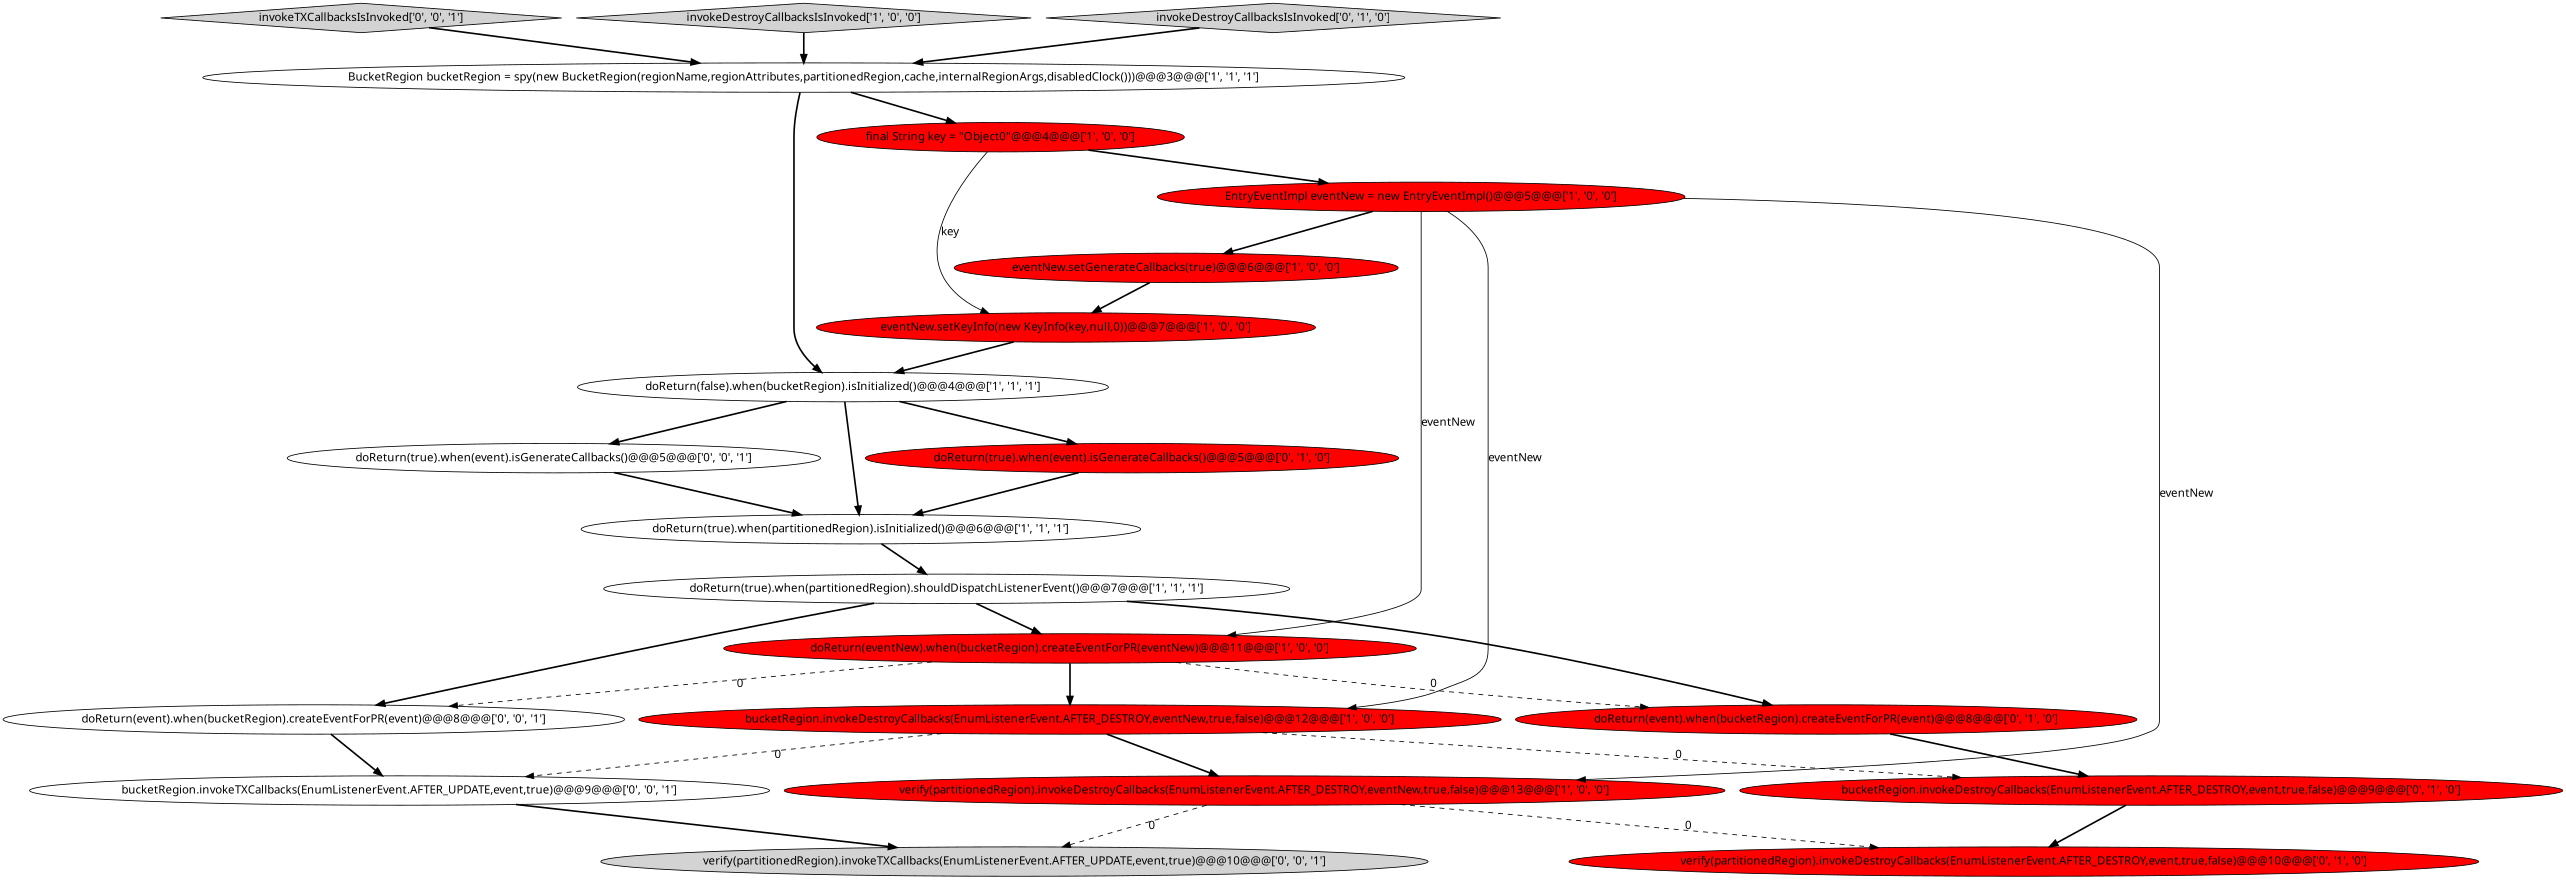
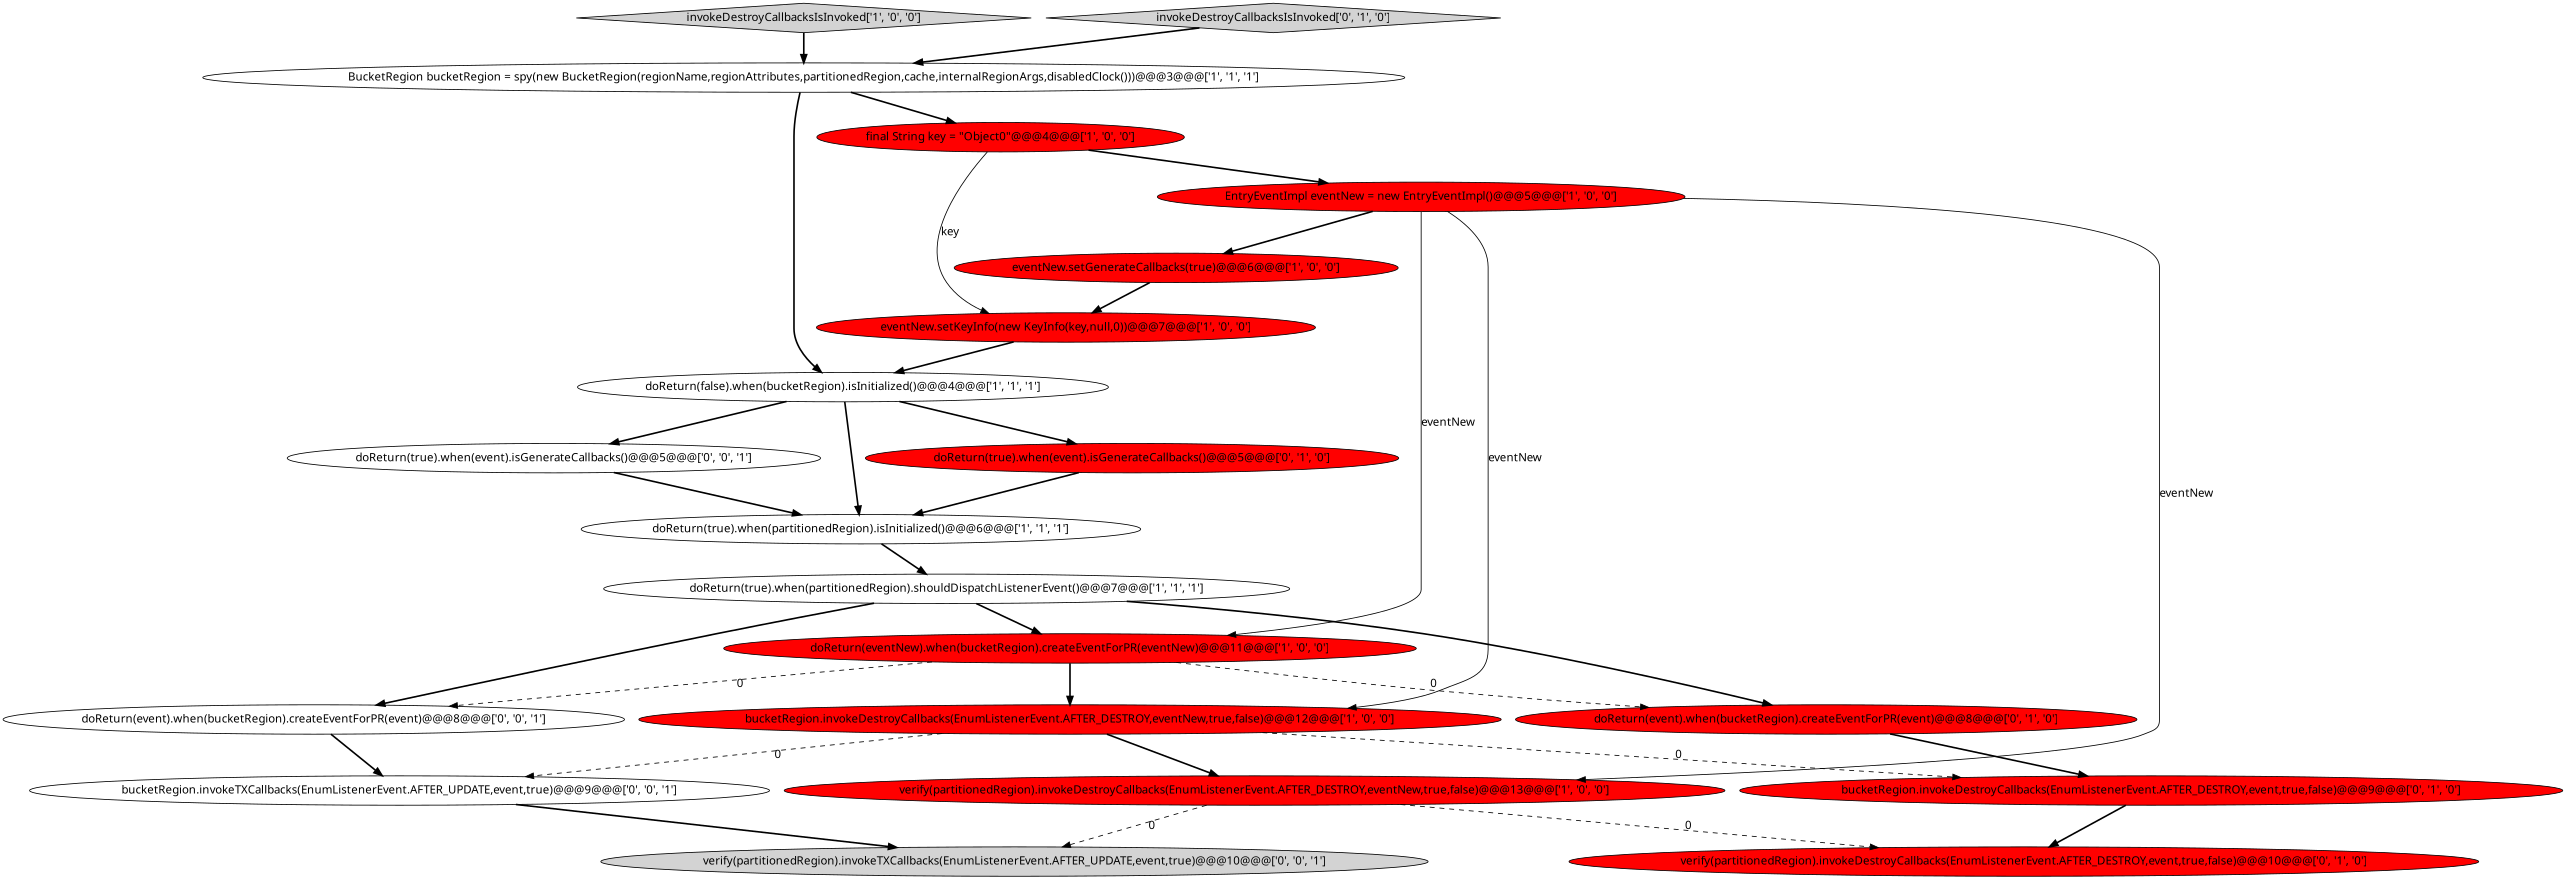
node "invokeTXCallbacksIsInvoked['0', '0', '1']": removed
